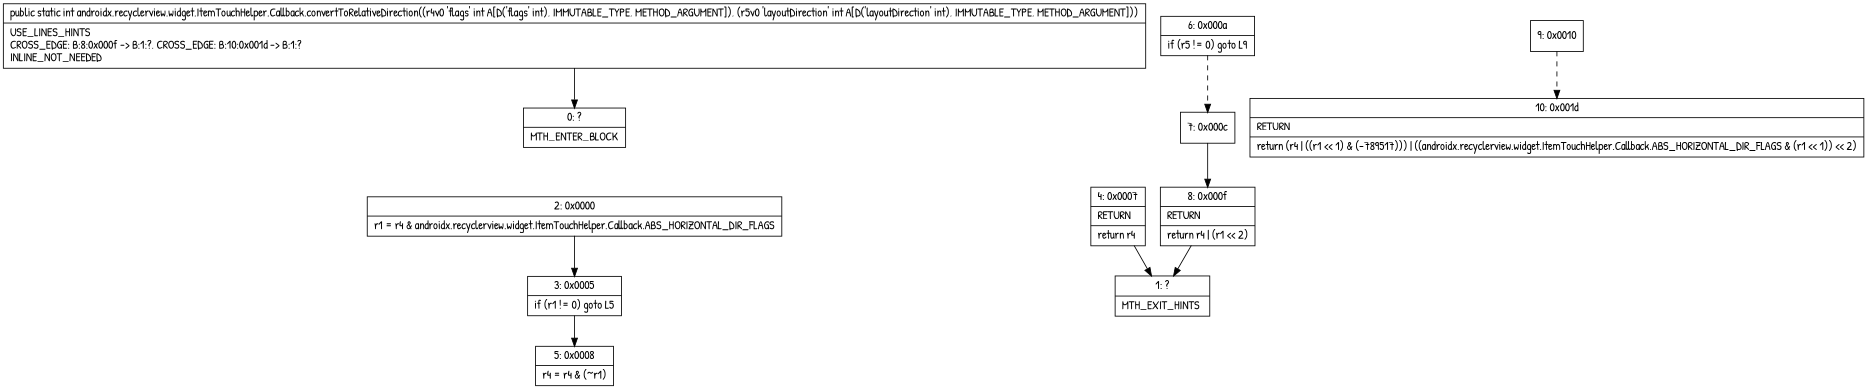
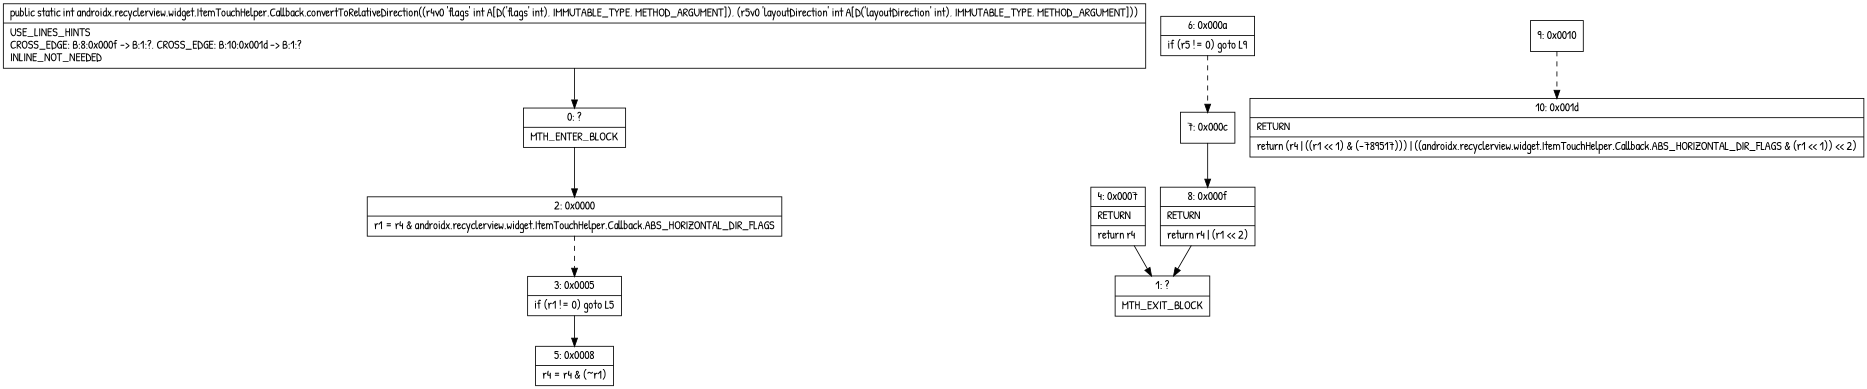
edge "0: ?" -> "2: 0x0000": added
edge "2: 0x0000" -> "3: 0x0005": style solid -> dashed
node "1: ?": text "MTH_EXIT_HINTS" -> "MTH_EXIT_BLOCK"
